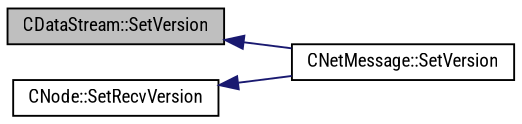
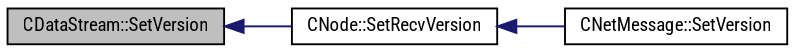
edge "CNetMessage::SetVersion" -> "CDataStream::SetVersion": now "CNode::SetRecvVersion" -> "CDataStream::SetVersion"
